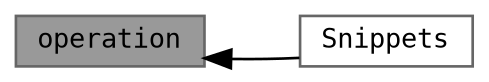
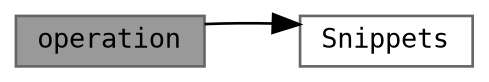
edge "Snippets" -> "operation": reversed
